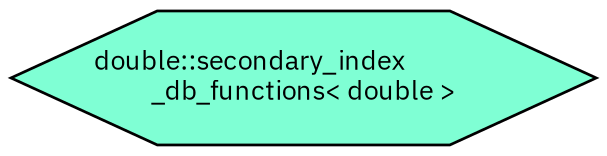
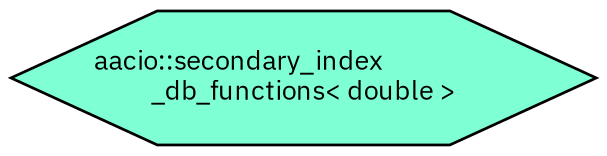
node "double::secondary_index _db_functions< double >": label "double::secondary_index _db_functions< double >" -> "aacio::secondary_index _db_functions< double >"
